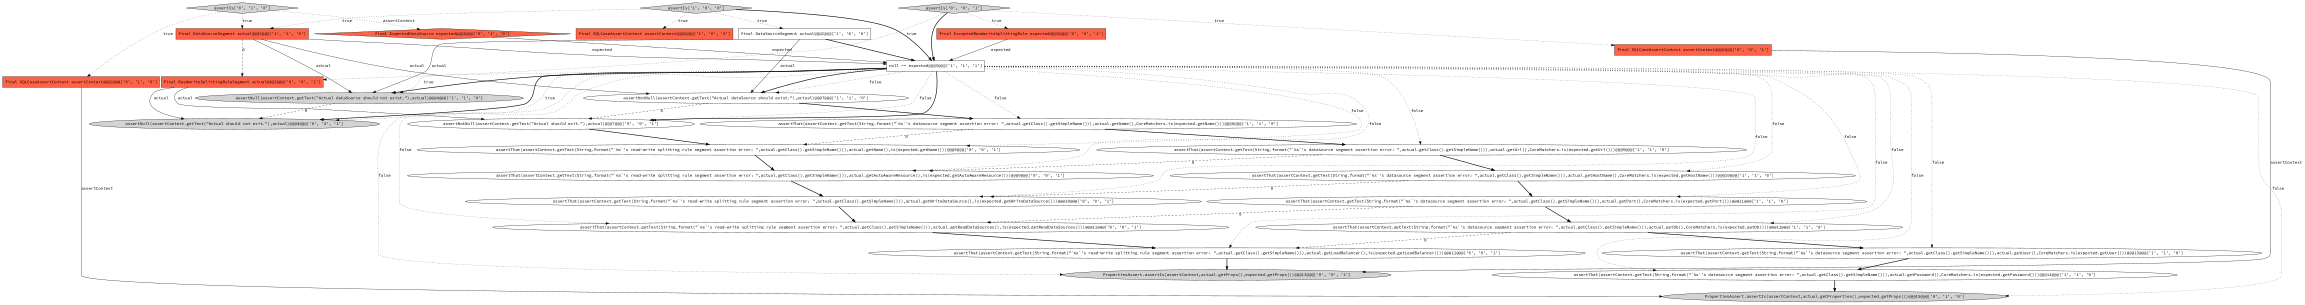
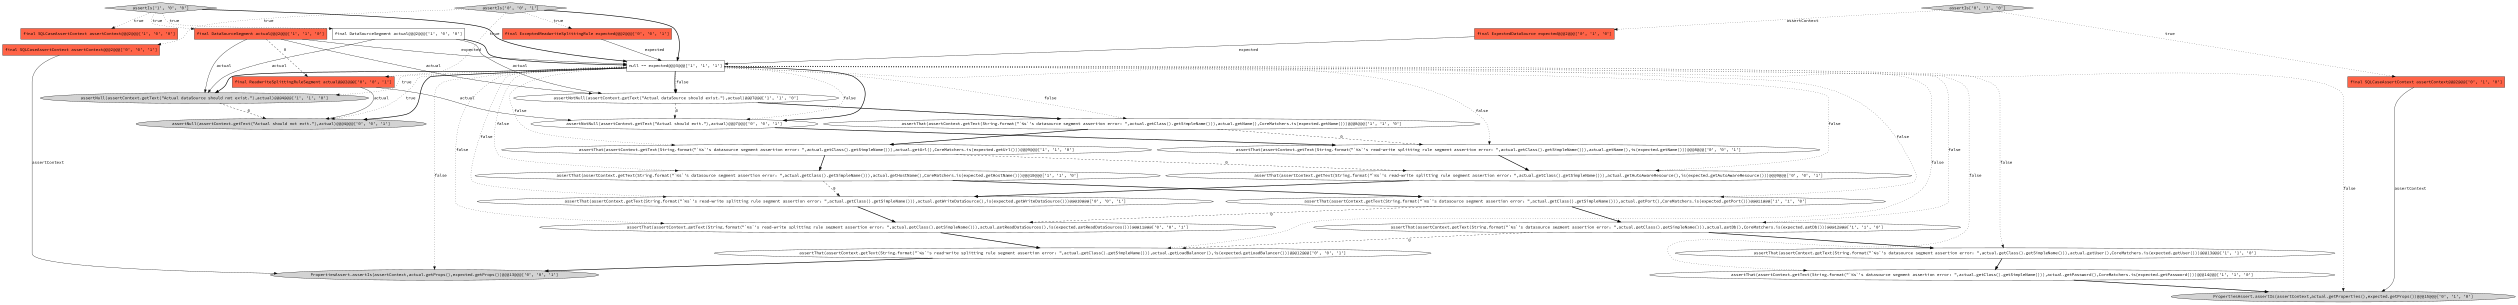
edge "assertIs['0', '1', '0']" -> "final DataSourceSegment actual@@@2@@@['1', '1', '0']": removed, label "true"
node "final ExpectedDataSource expected@@@2@@@['0', '1', '0']": shape diamond -> box
